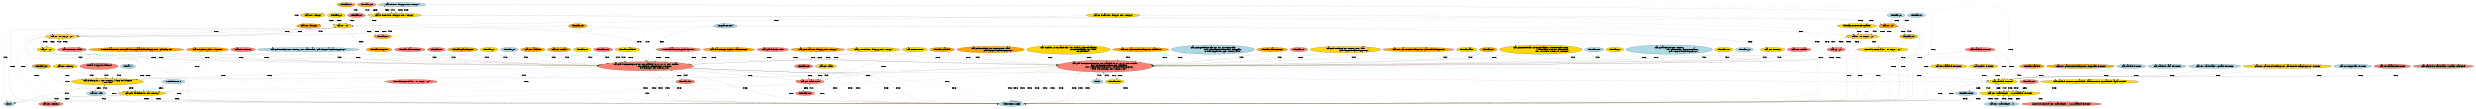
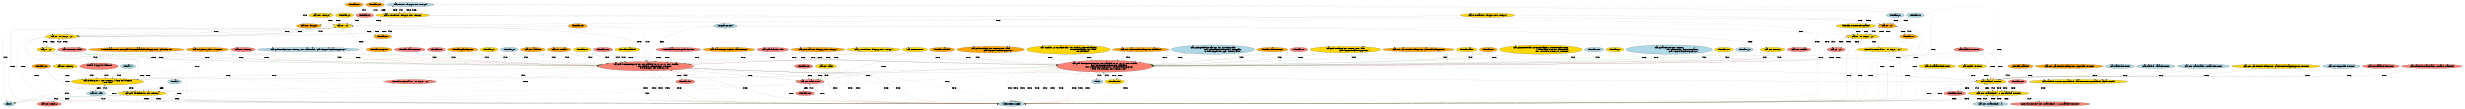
node "(MethodReturn,0)": label "(MethodReturn,0)" -> "(Literal,0)"
node "(Identifier,NULL)": fillcolor lightblue -> salmon
